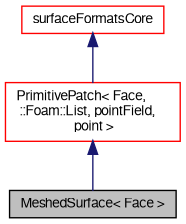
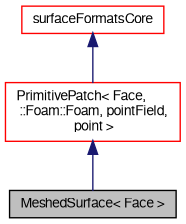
node "PrimitivePatch< Face, ::Foam::List, pointField, point >": label "PrimitivePatch< Face, ::Foam::List, pointField, point >" -> "PrimitivePatch< Face, ::Foam::Foam, pointField, point >"
